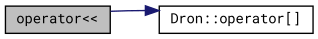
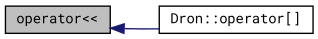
edge "operator<<" -> "Dron::operator[]": reversed
